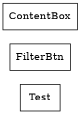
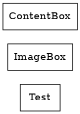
node "ImageBox": added
node "FilterBtn": removed
